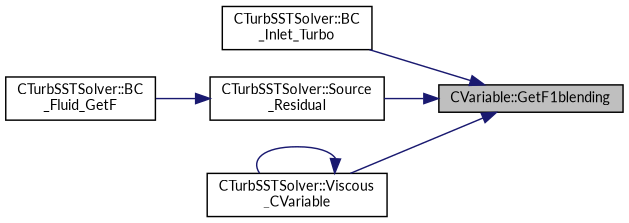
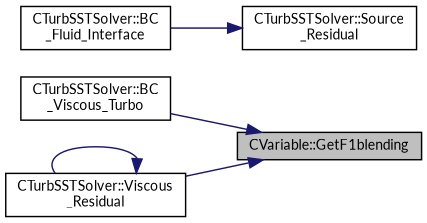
node "CTurbSSTSolver::BC _Inlet_Turbo": label "CTurbSSTSolver::BC _Inlet_Turbo" -> "CTurbSSTSolver::BC _Viscous_Turbo"
node "CTurbSSTSolver::BC _Fluid_GetF": label "CTurbSSTSolver::BC _Fluid_GetF" -> "CTurbSSTSolver::BC _Fluid_Interface"
edge "CTurbSSTSolver::Source _Residual" -> "CVariable::GetF1blending": removed
node "CTurbSSTSolver::Viscous _CVariable": label "CTurbSSTSolver::Viscous _CVariable" -> "CTurbSSTSolver::Viscous _Residual"
